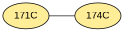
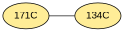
node "174C": label "174C" -> "134C"
